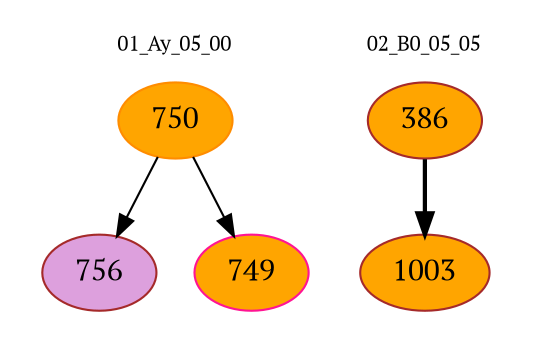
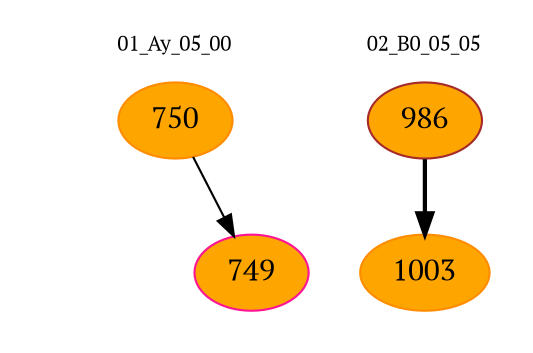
node "386": label "386" -> "986"
node "756": removed
node "1003": color brown -> darkorange
